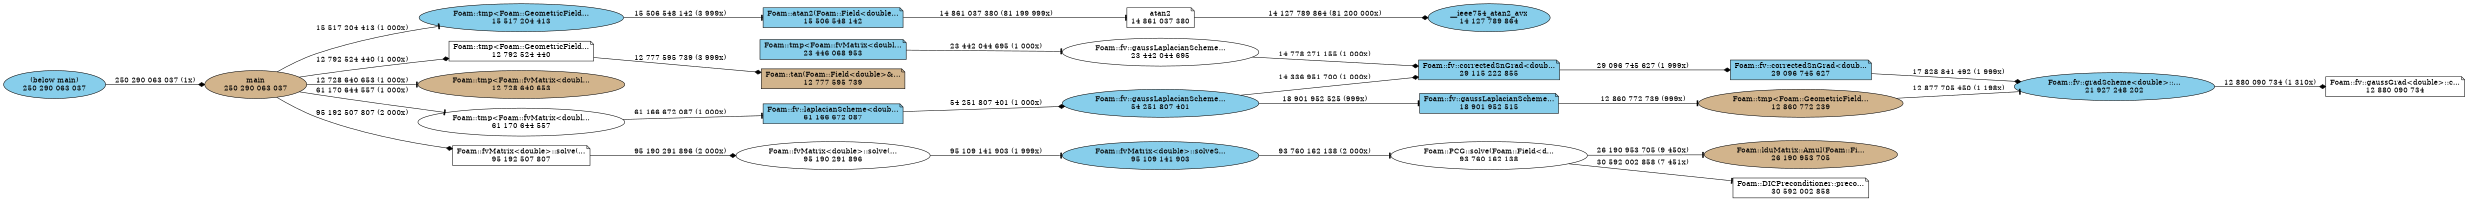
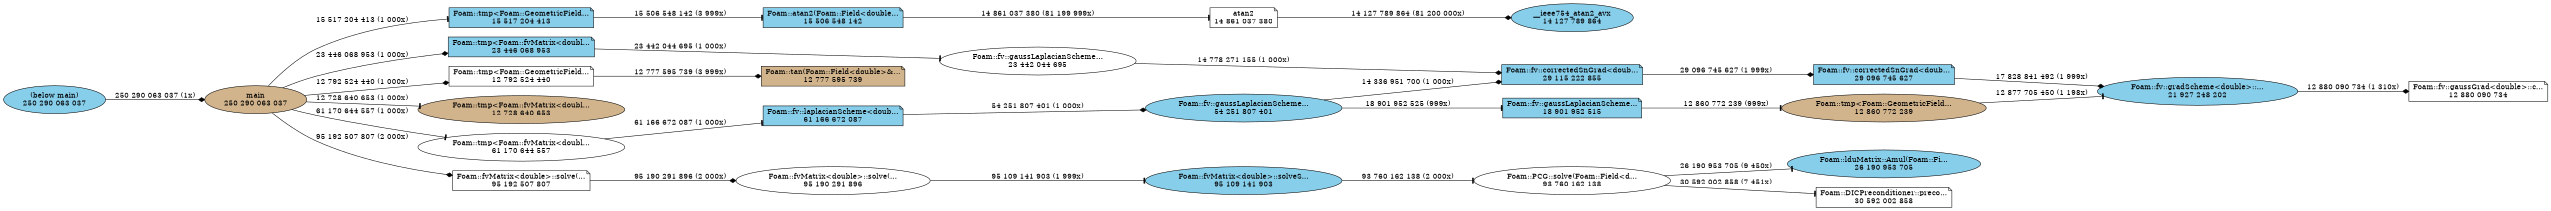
node "Foam::tmp<Foam::GeometricField... 15 517 204 413": shape ellipse -> note
edge "main 250 290 063 037" -> "Foam::tmp<Foam::fvMatrix<doubl... 23 446 068 953": added, label "23 446 068 953 (1 000x)"
edge "Foam::fv::gaussLaplacianScheme... 18 901 952 515" -> "Foam::tmp<Foam::GeometricField... 12 860 772 239": label "12 860 772 739 (999x)" -> "12 860 772 239 (999x)"
node "Foam::lduMatrix::Amul(Foam::Fi... 26 190 953 705": fillcolor tan -> skyblue
